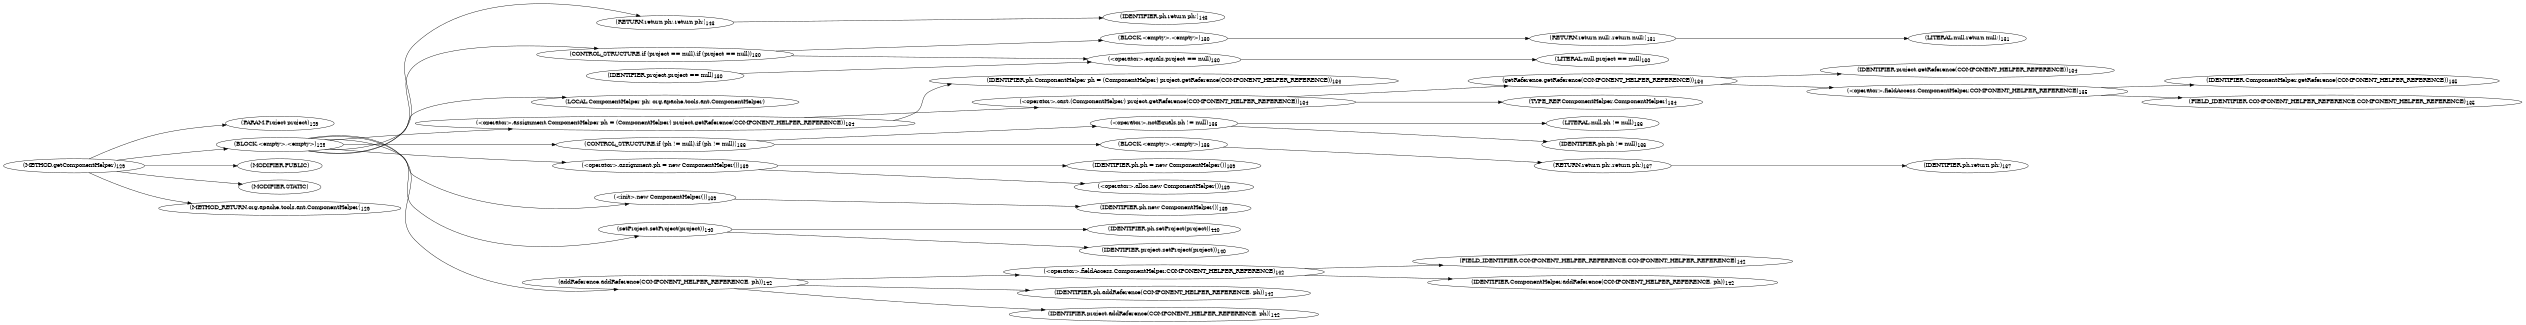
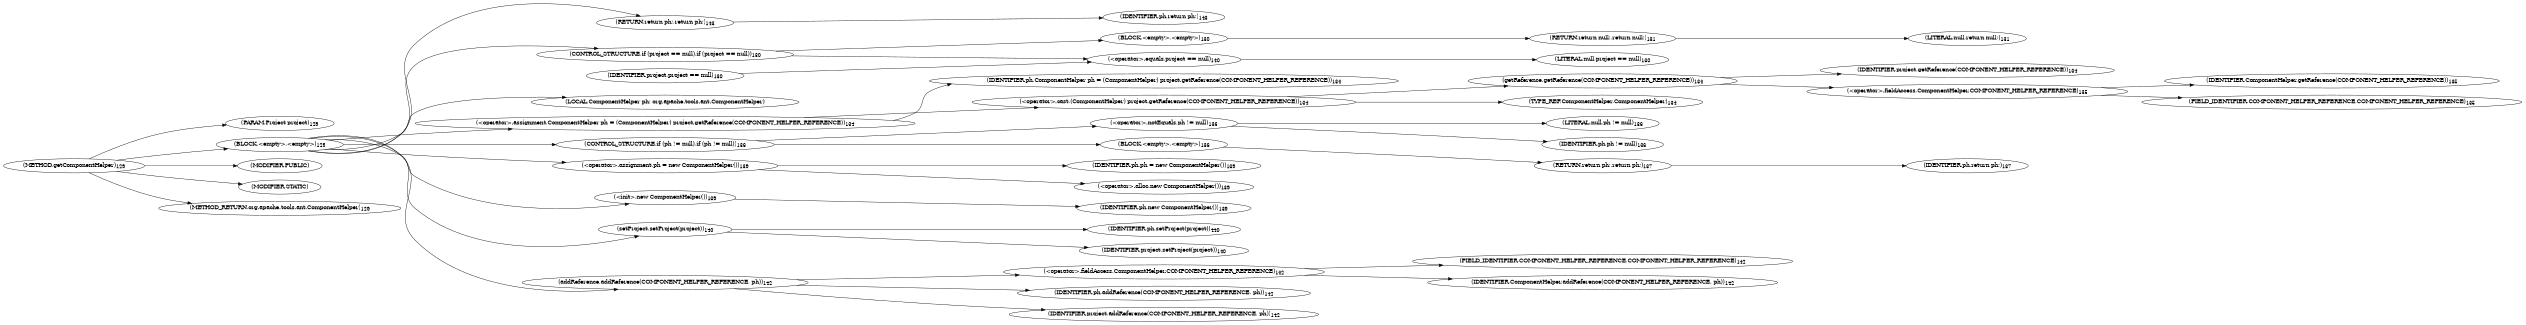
node "(<operator>.equals,project == null)": text "130" -> "140"
